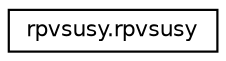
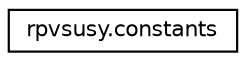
node "rpvsusy.rpvsusy": label "rpvsusy.rpvsusy" -> "rpvsusy.constants"
